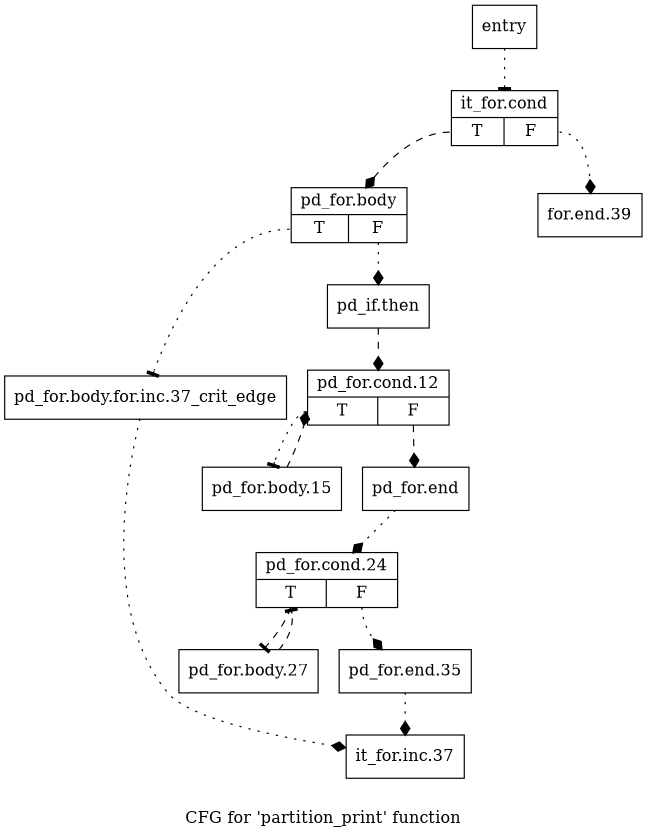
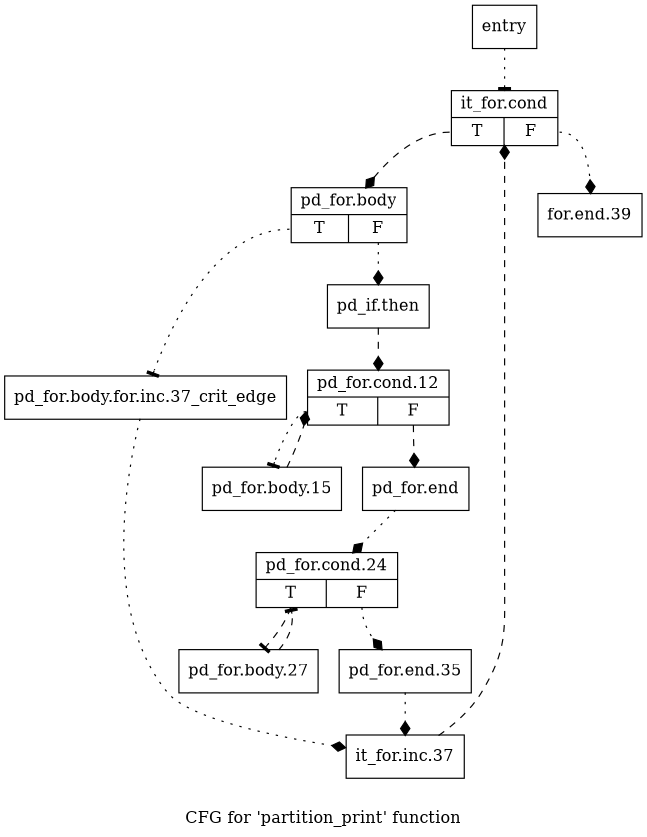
edge "it_for.inc.37" -> "it_for.cond": added
